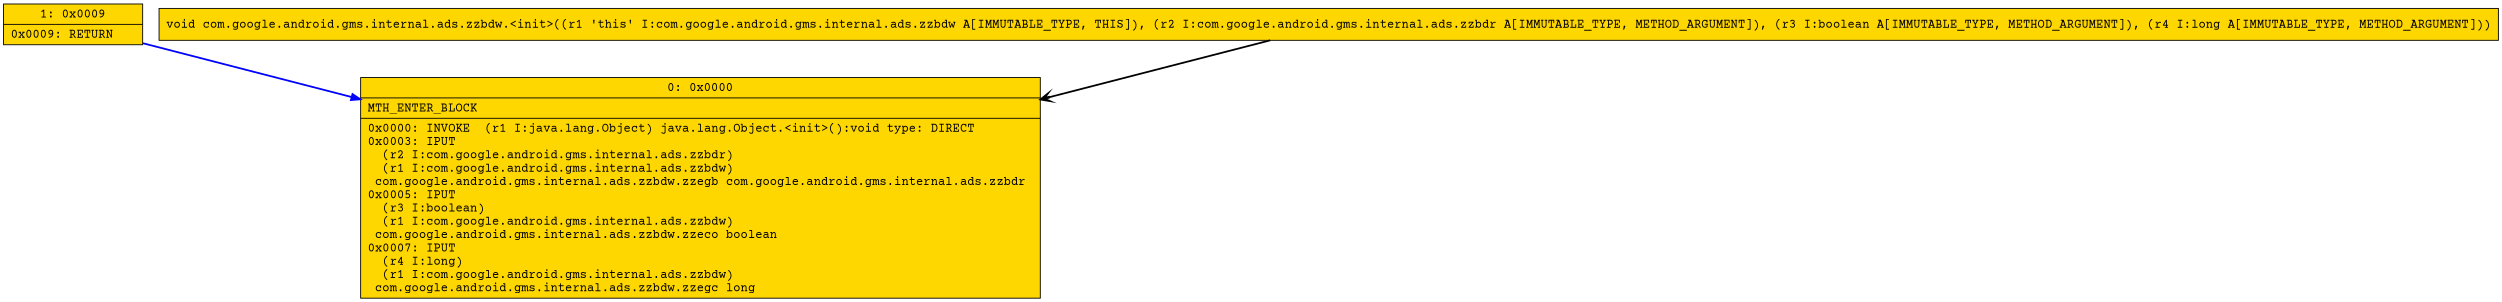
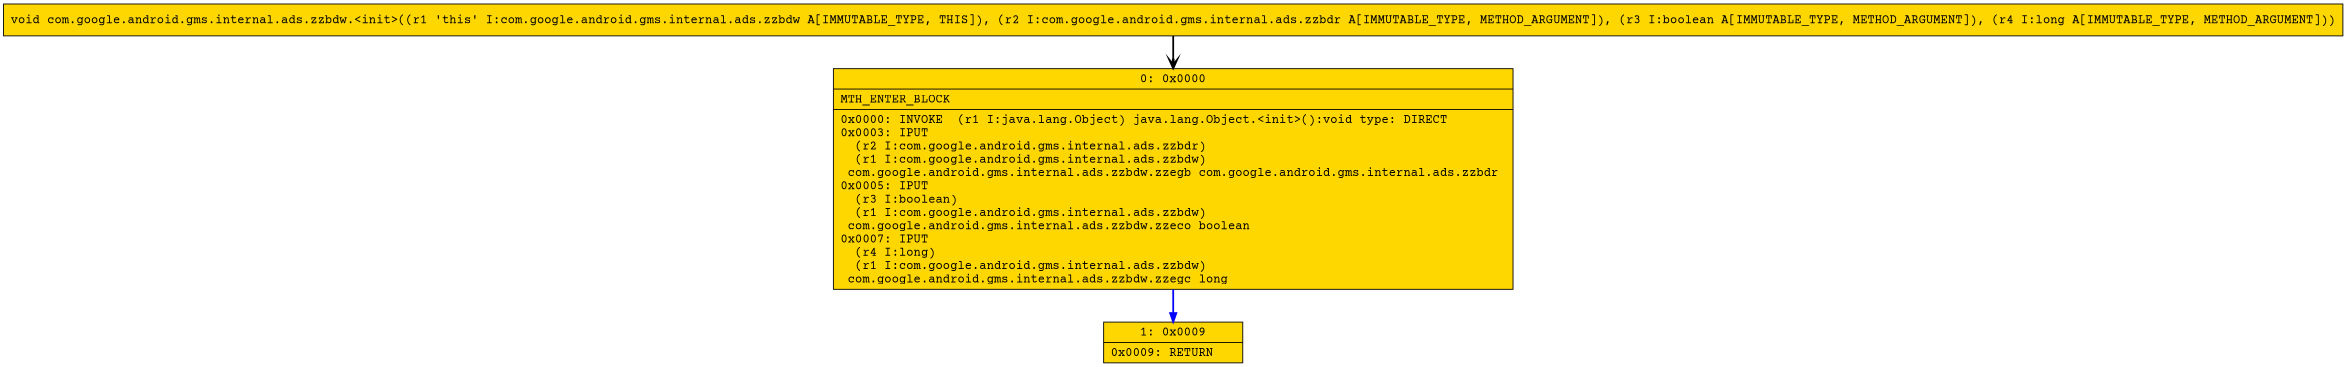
edge "1: 0x0009" -> "0: 0x0000": reversed
